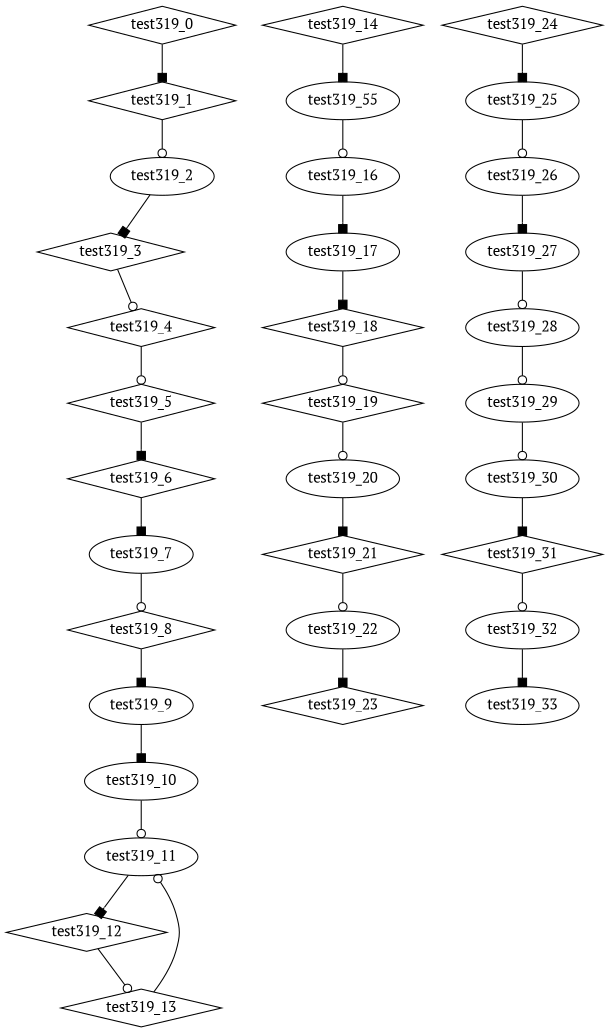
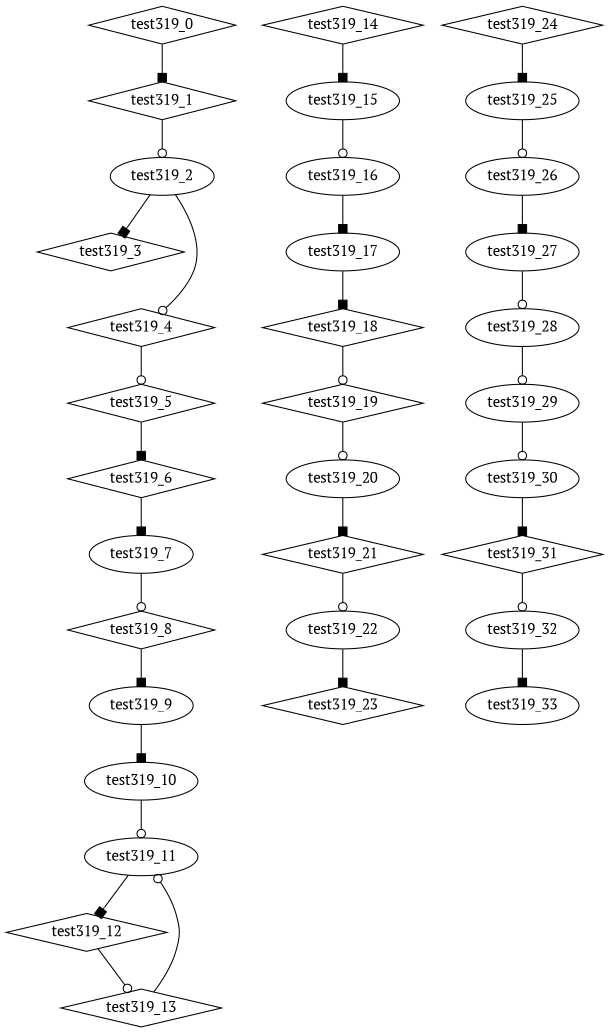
node "test319_55": label "test319_55" -> "test319_15"
edge "test319_3" -> "test319_4": now "test319_2" -> "test319_4"
